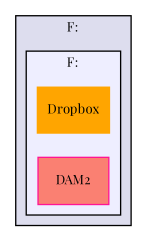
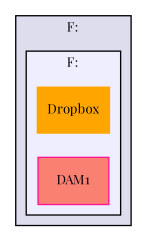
node "DAM2": label "DAM2" -> "DAM1"
